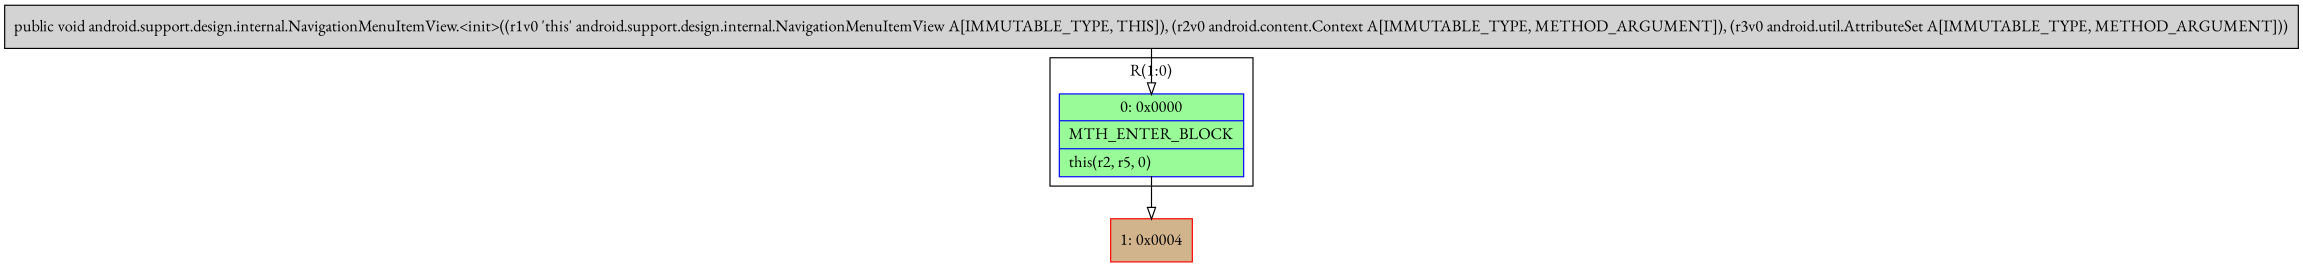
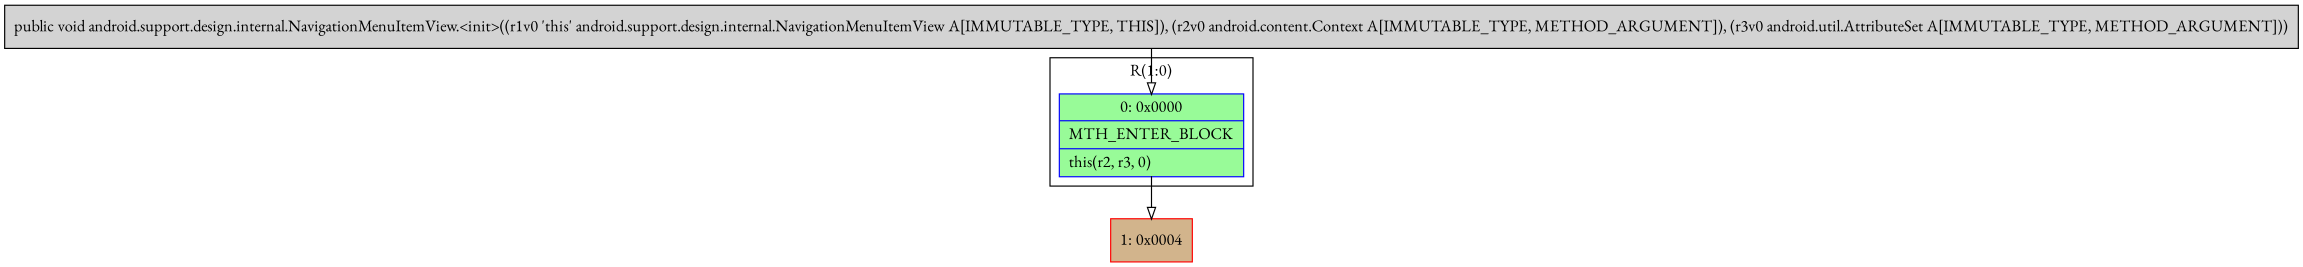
node "0: 0x0000": text "this(r2, r5, 0)" -> "this(r2, r3, 0)"
